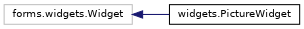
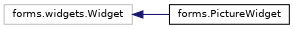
node "widgets.PictureWidget": label "widgets.PictureWidget" -> "forms.PictureWidget"
